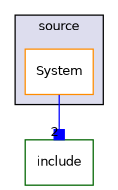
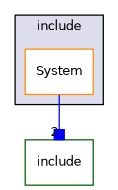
cluster "source": label "source" -> "include"
